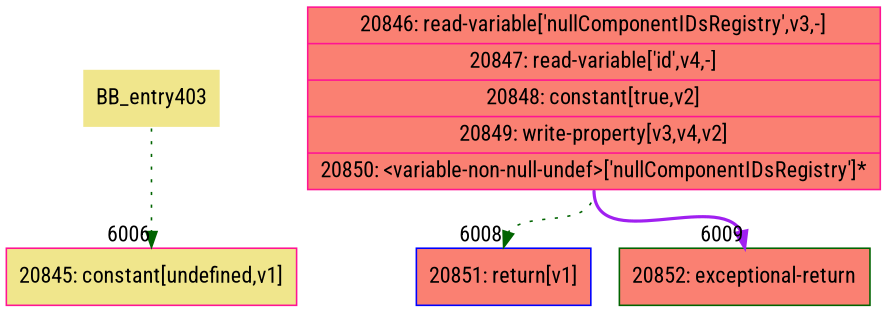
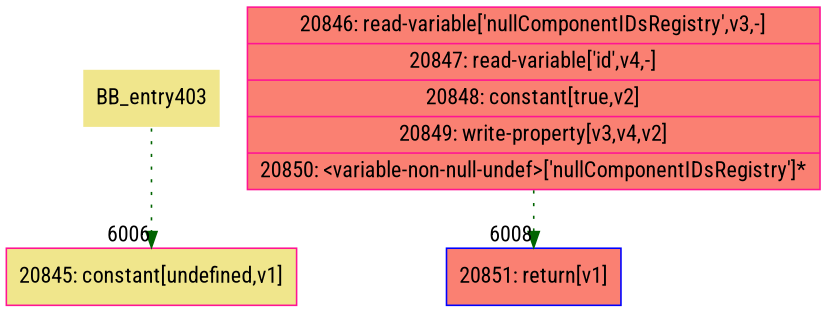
node "20852: exceptional-return": removed
